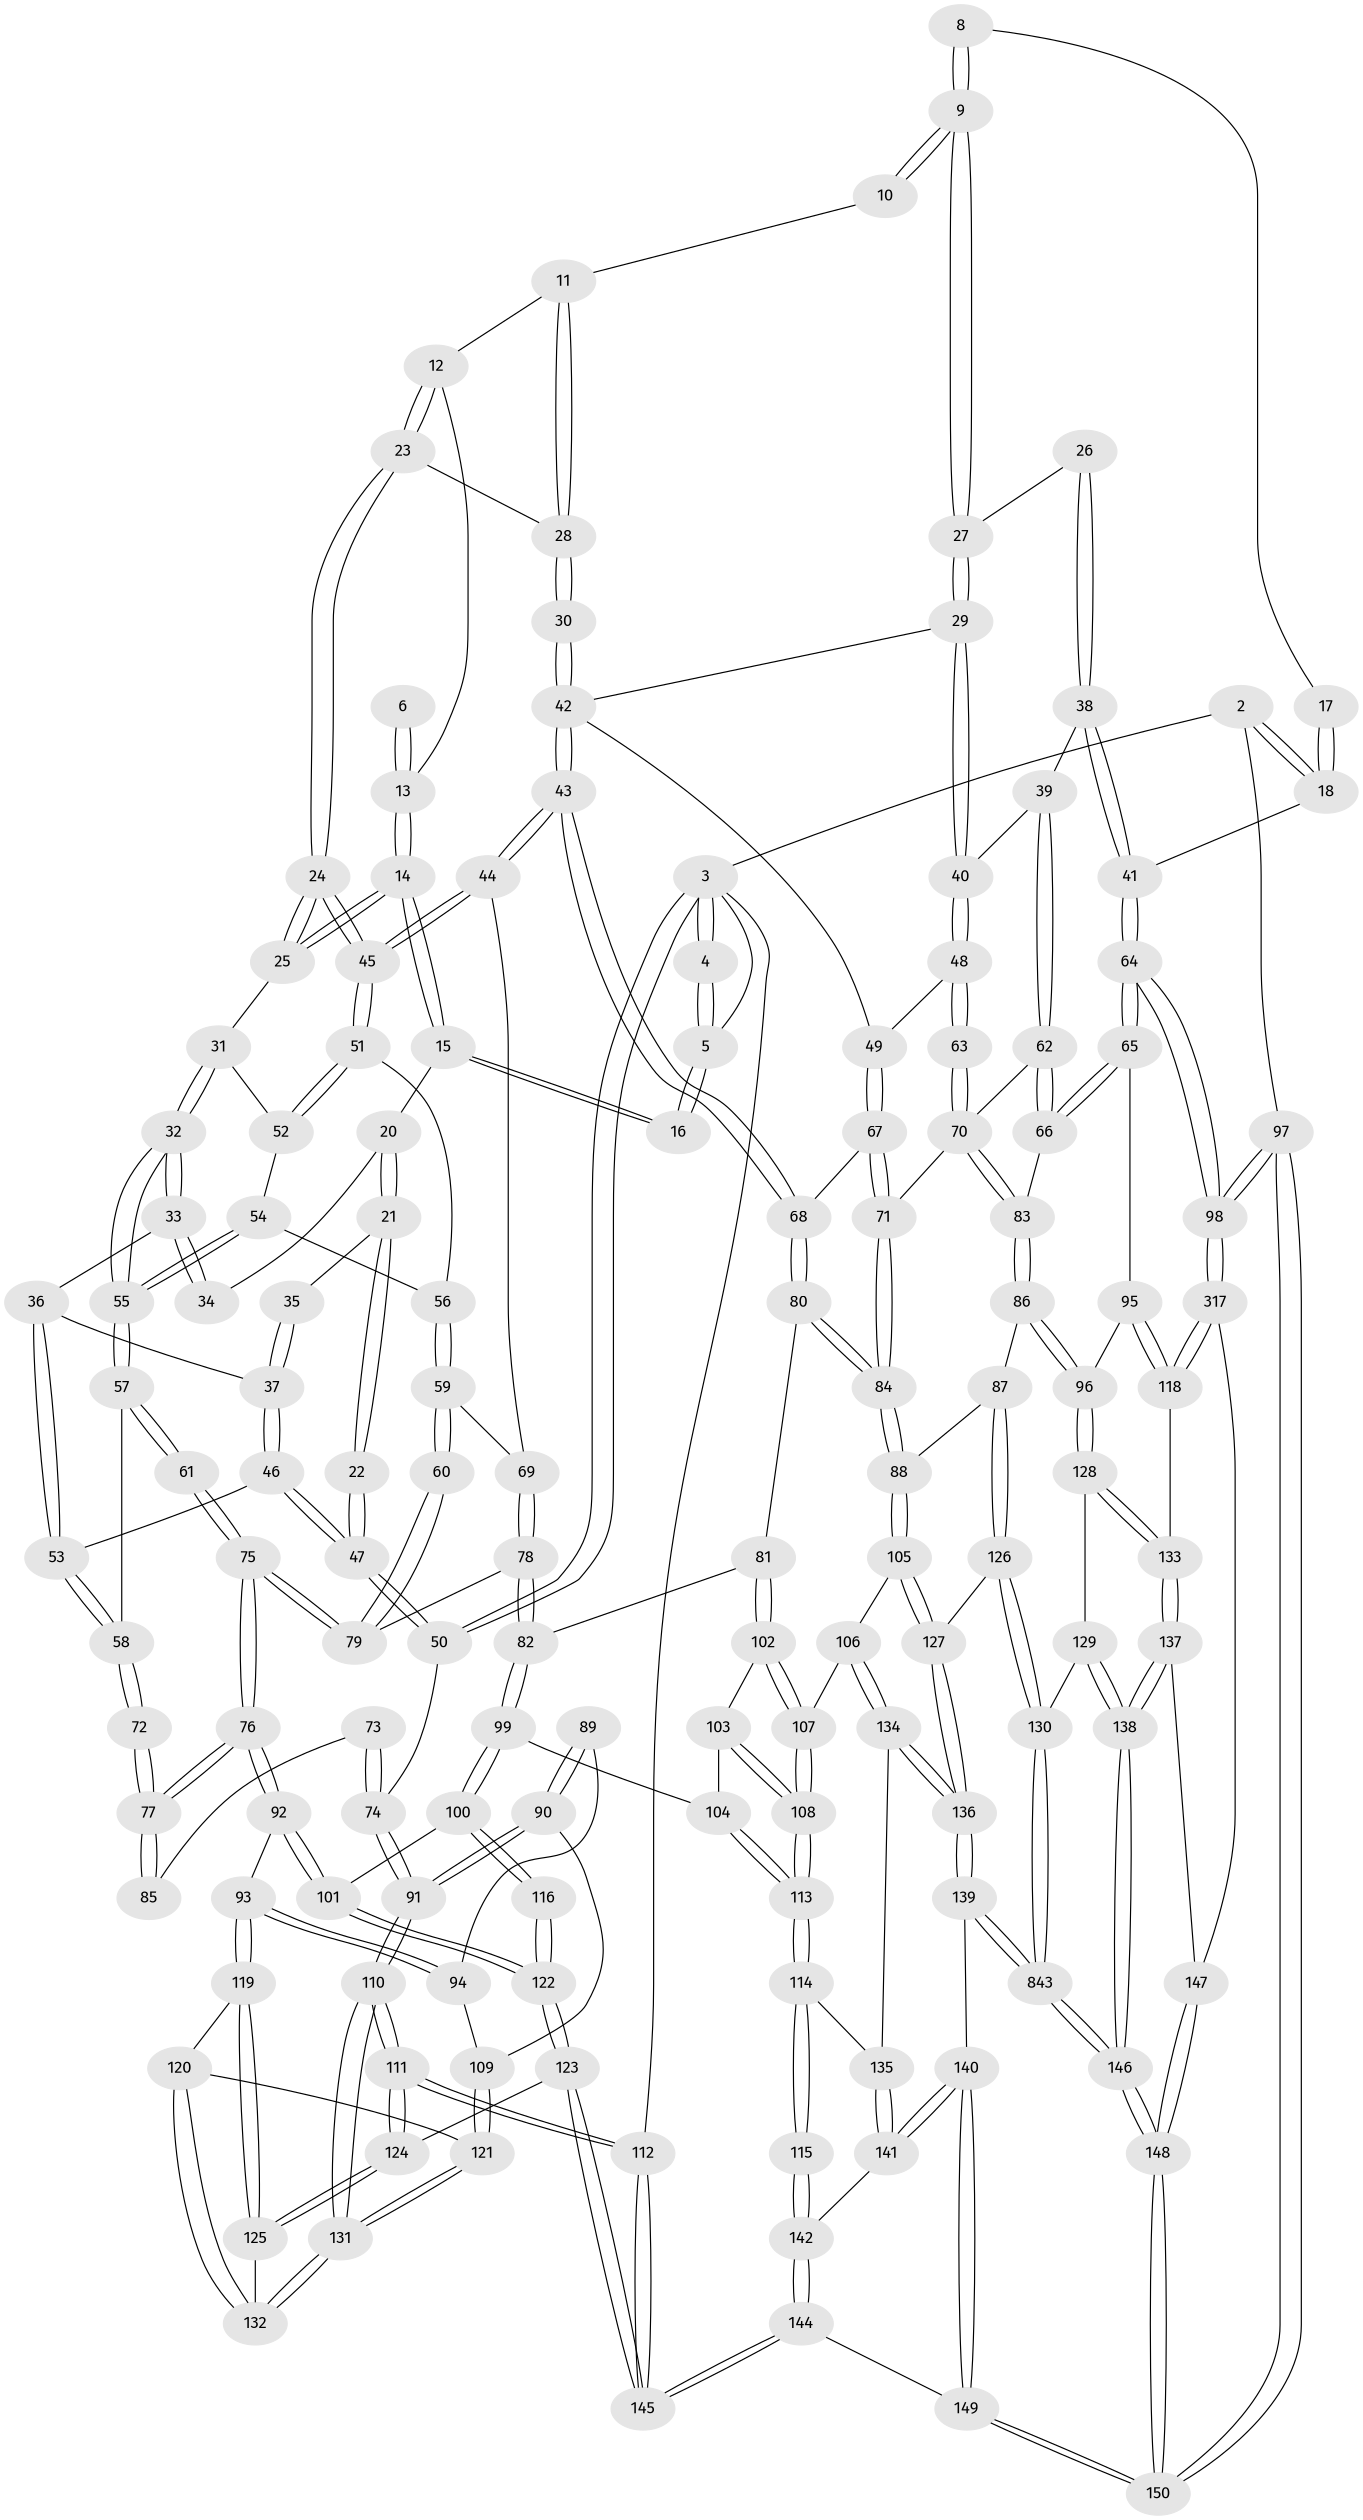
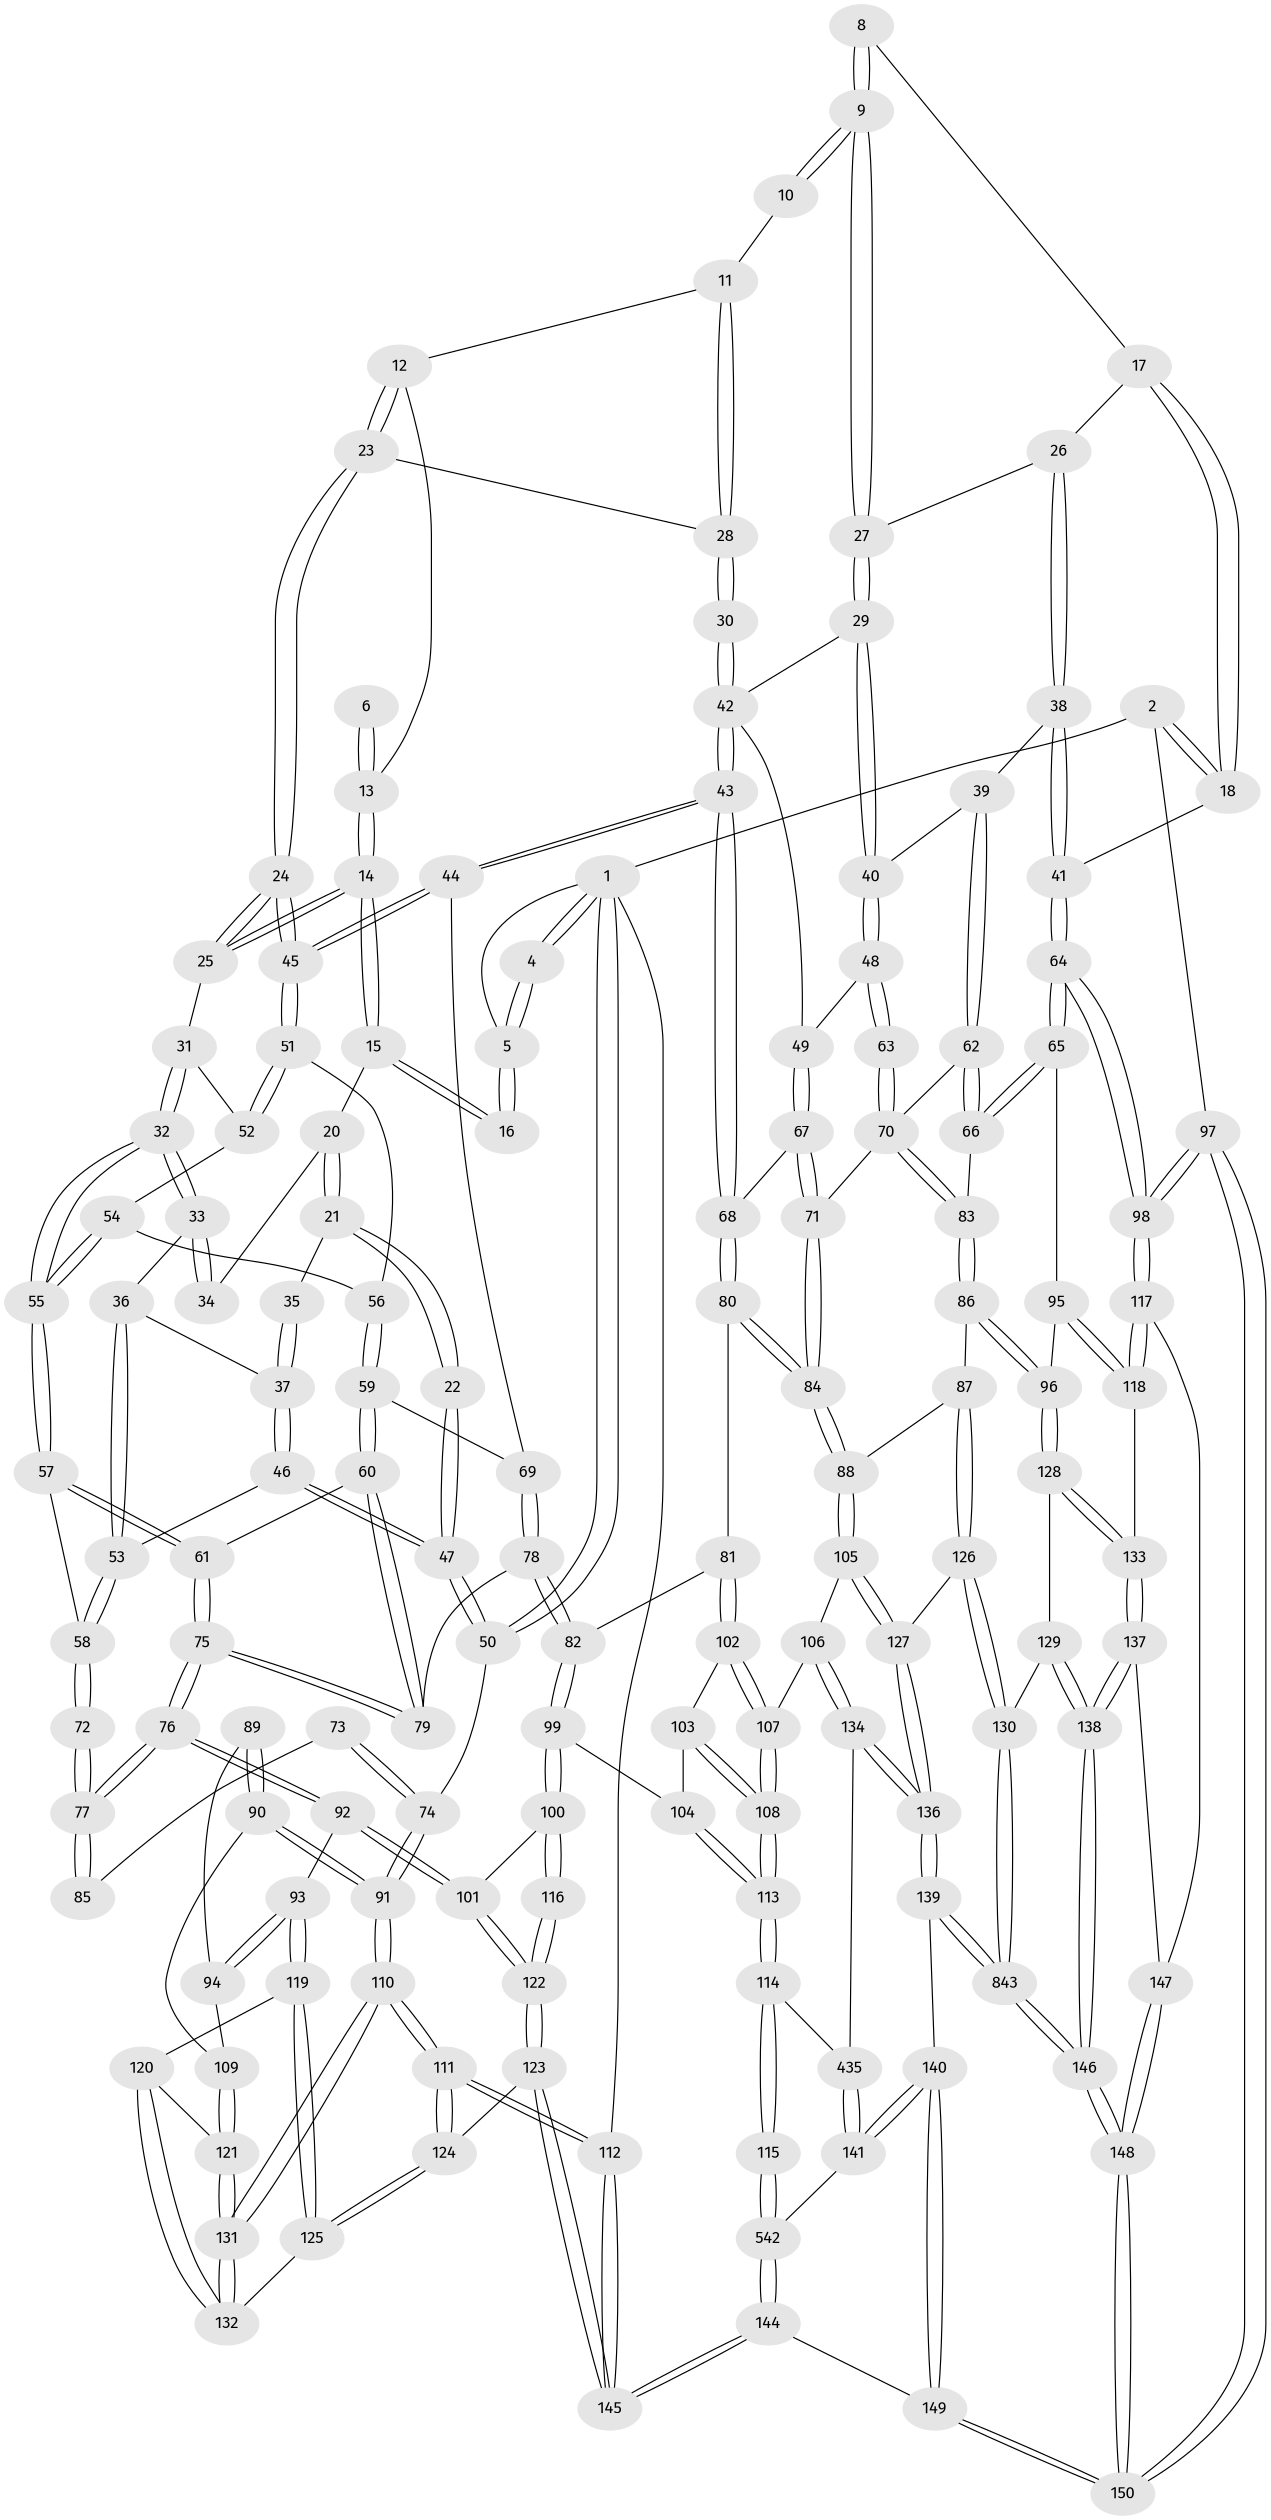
edge "17" -- "26": added
node "3": label "3" -> "1"
node "317": label "317" -> "117"
edge "60" -- "61": added
node "135": label "135" -> "435"
node "142": label "142" -> "542"
